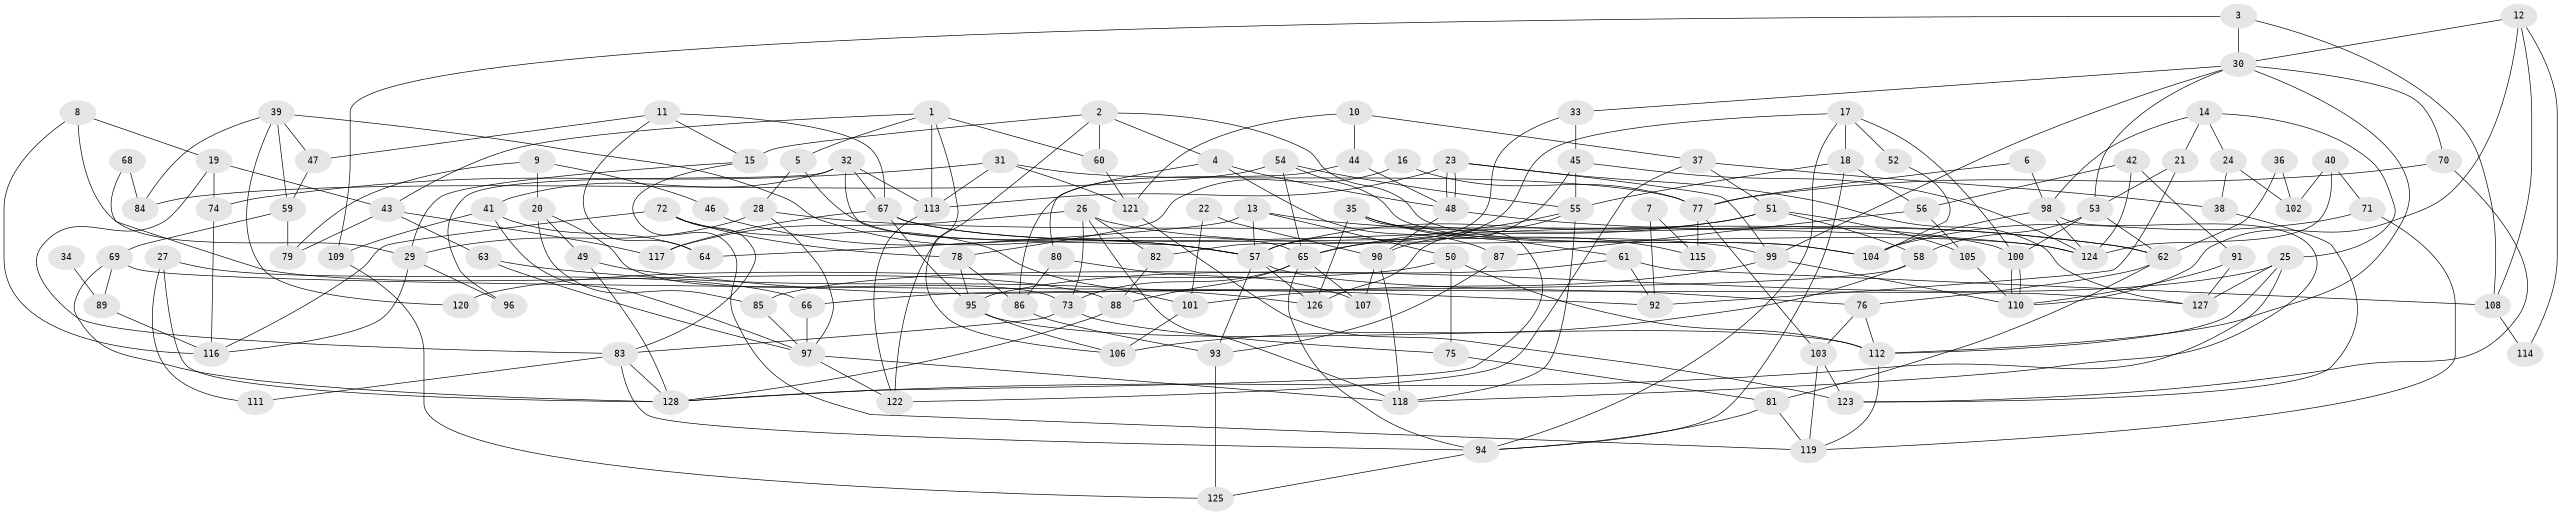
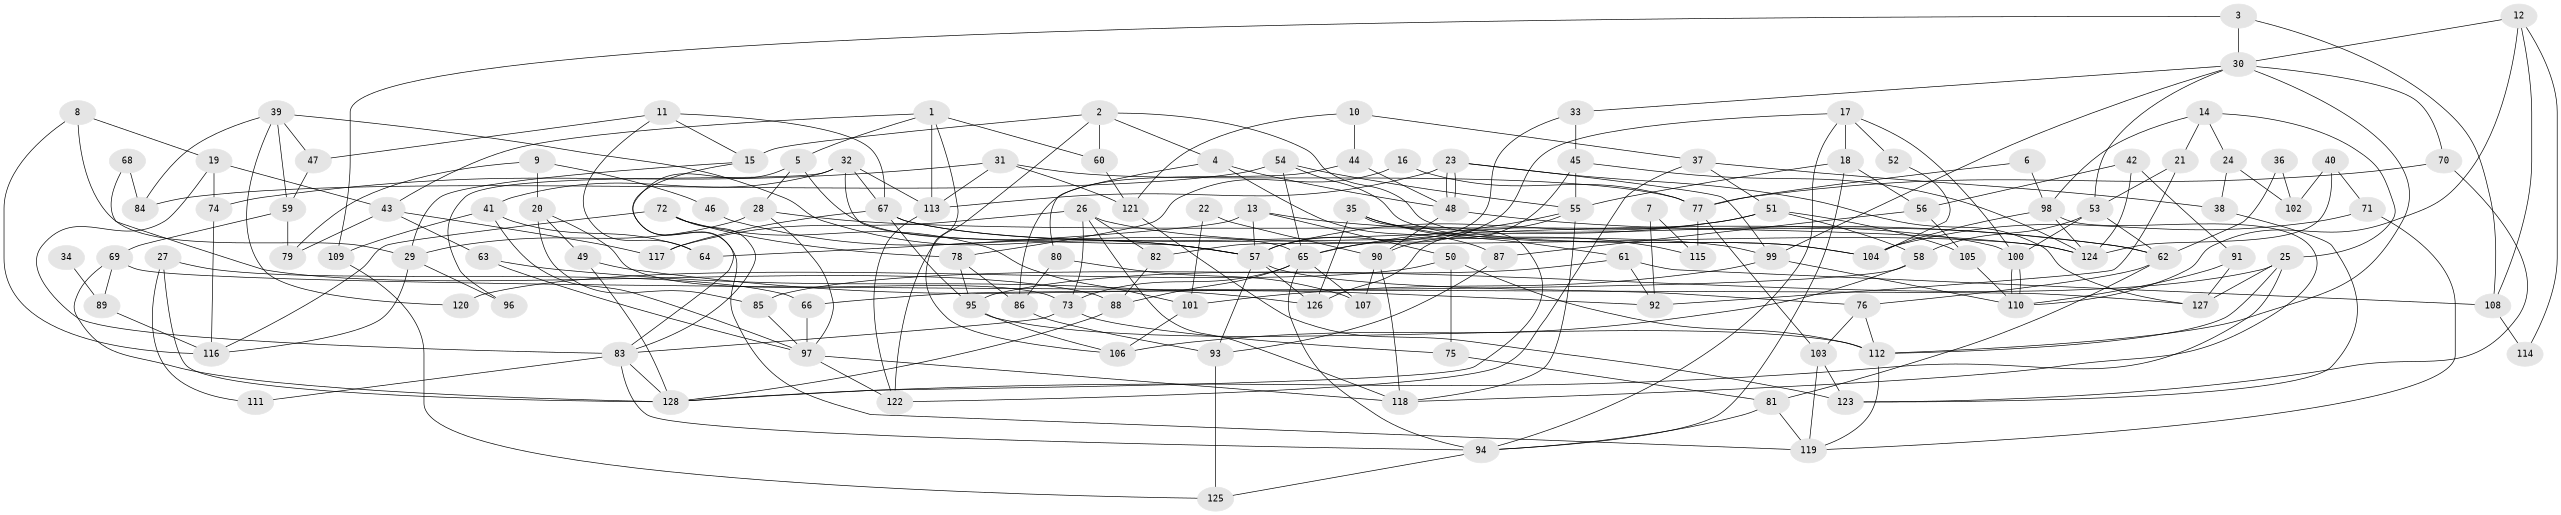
edge "5" -- "83": added
